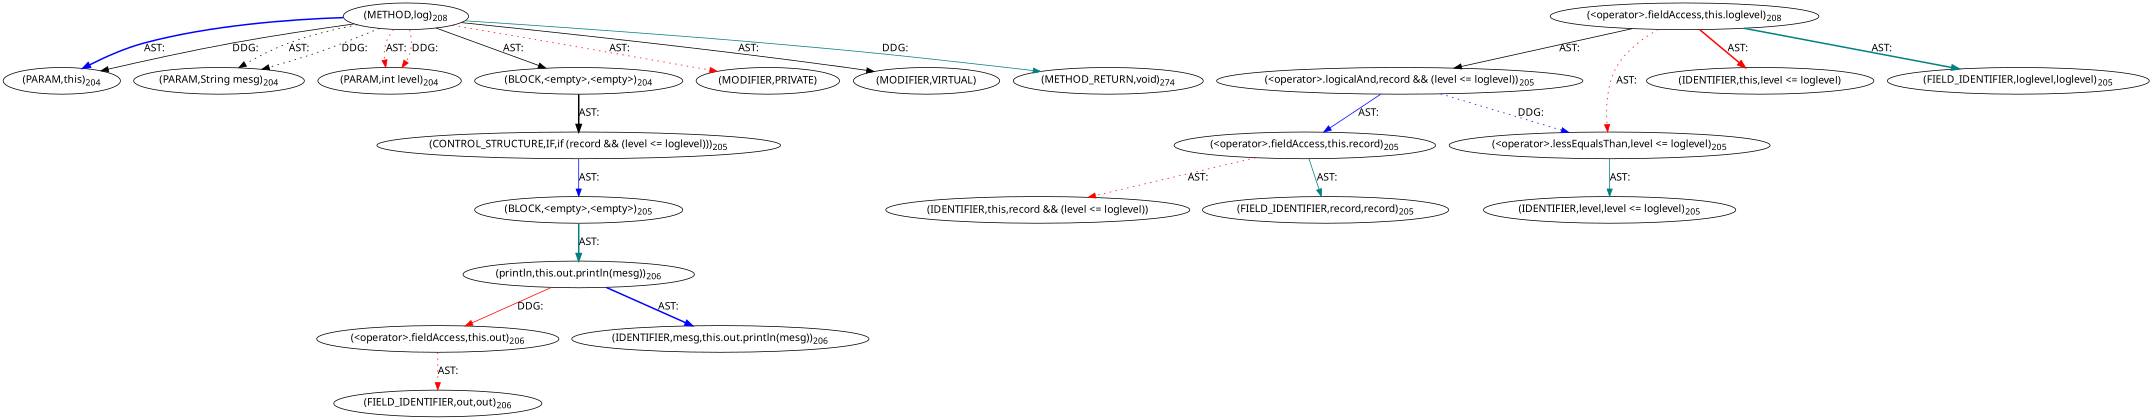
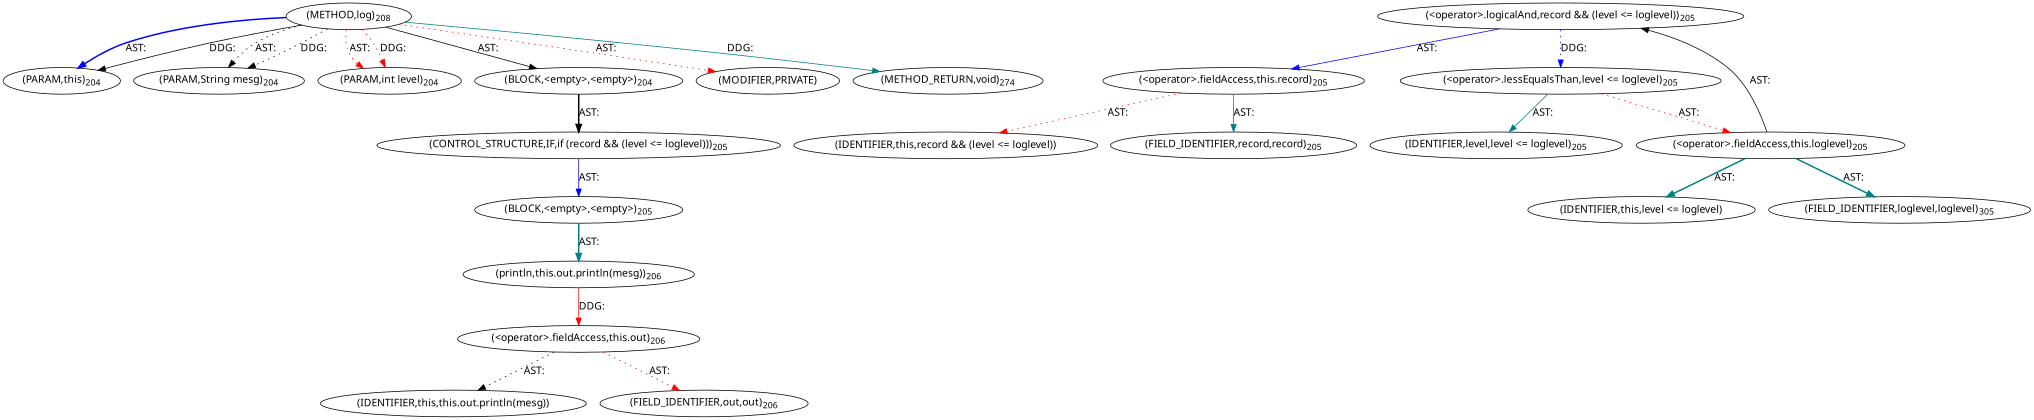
node "(<operator>.fieldAccess,this.loglevel)": text "208" -> "205"
edge "(<operator>.fieldAccess,this.loglevel)" -> "(IDENTIFIER,this,level <= loglevel)": color red -> teal
edge "(<operator>.fieldAccess,this.loglevel)" -> "(<operator>.lessEqualsThan,level <= loglevel)": reversed
node "(FIELD_IDENTIFIER,loglevel,loglevel)": text "205" -> "305"
node "(MODIFIER,VIRTUAL)": removed
node "(IDENTIFIER,mesg,this.out.println(mesg))": removed
node "(IDENTIFIER,this,this.out.println(mesg))": added
